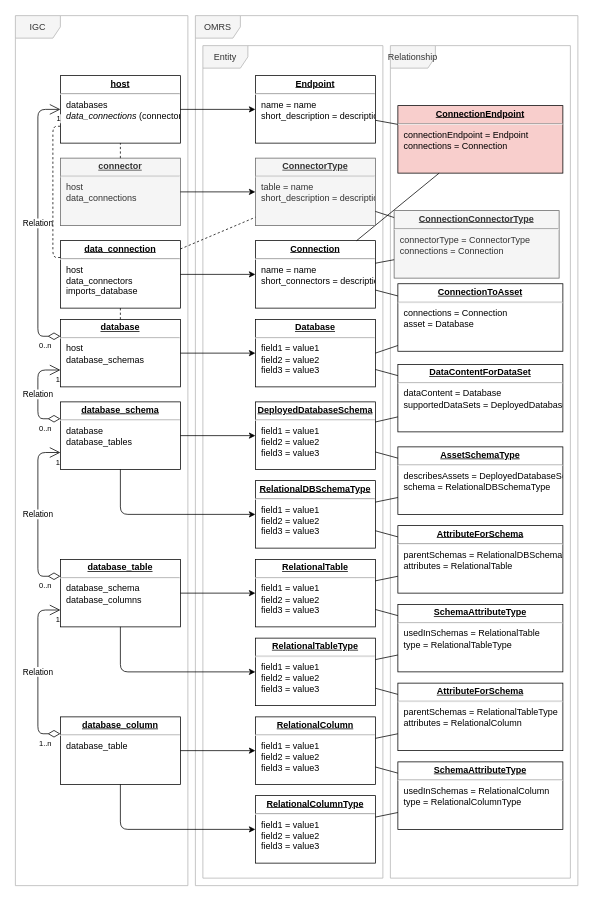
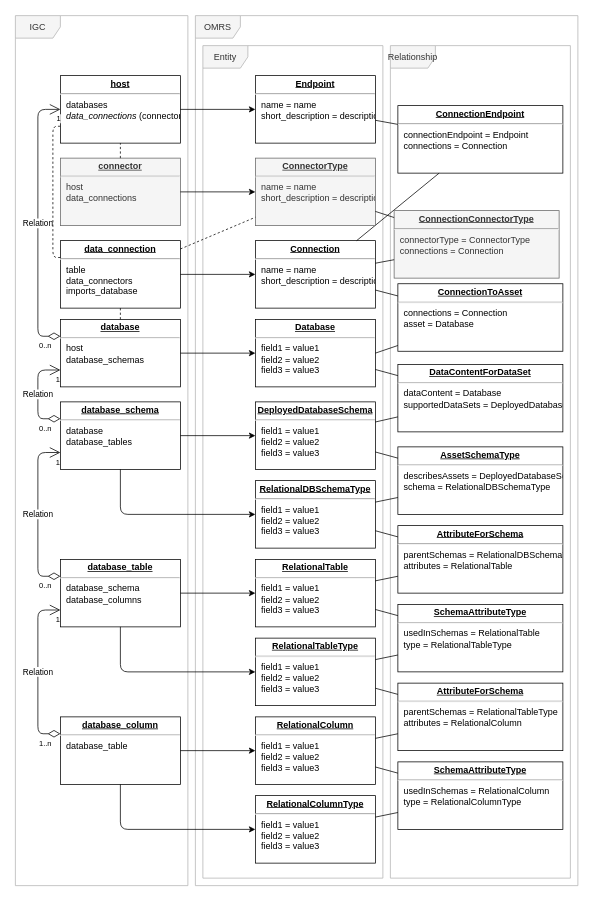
node "ConnectionEndpoint connectionEndpoint = Endpoint connections = Connection": fillcolor #f8cecc -> #ffffff
node "ConnectorType table = name short_description = description": label "ConnectorType table = name short_description = description" -> "ConnectorType name = name short_description = description"
node "Connection name = name short_connectors = description": label "Connection name = name short_connectors = description" -> "Connection name = name short_description = description"
node "data_connection host data_connectors imports_database": label "data_connection host data_connectors imports_database" -> "data_connection table data_connectors imports_database"
